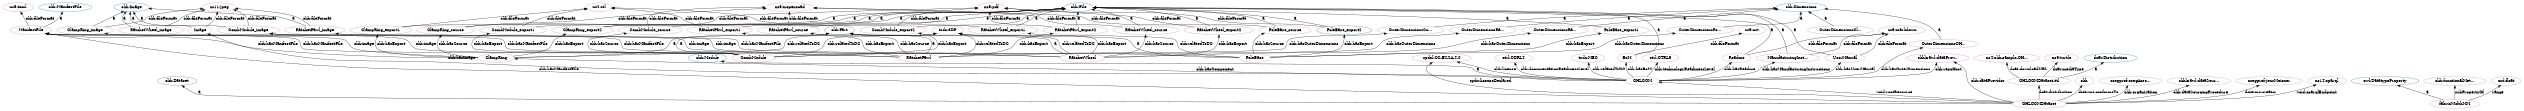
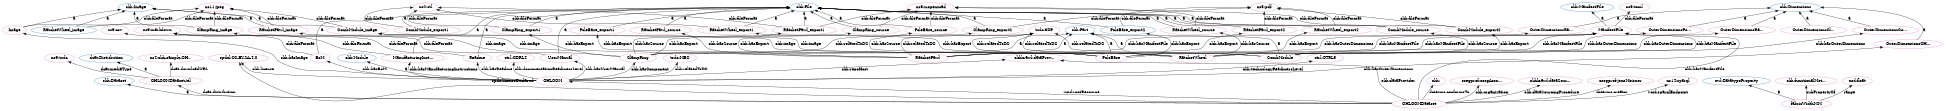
edge "RatchetPawl_source" -> "ns5:x-openscad": now "RatchetPawl_export1" -> "ns5:x-openscad"
node "RatchetWheel_image": color #e377c2 -> #1f77b4
edge "CombModule" -> "CombModule_export1": removed, label "okh:hasExport"
node "ns9:turtle": label "ns9:turtle" -> "ns9:tsdc"
